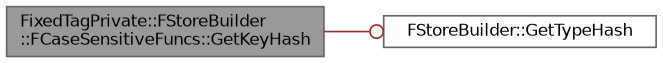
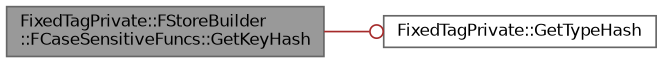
node "FStoreBuilder::GetTypeHash": label "FStoreBuilder::GetTypeHash" -> "FixedTagPrivate::GetTypeHash"
